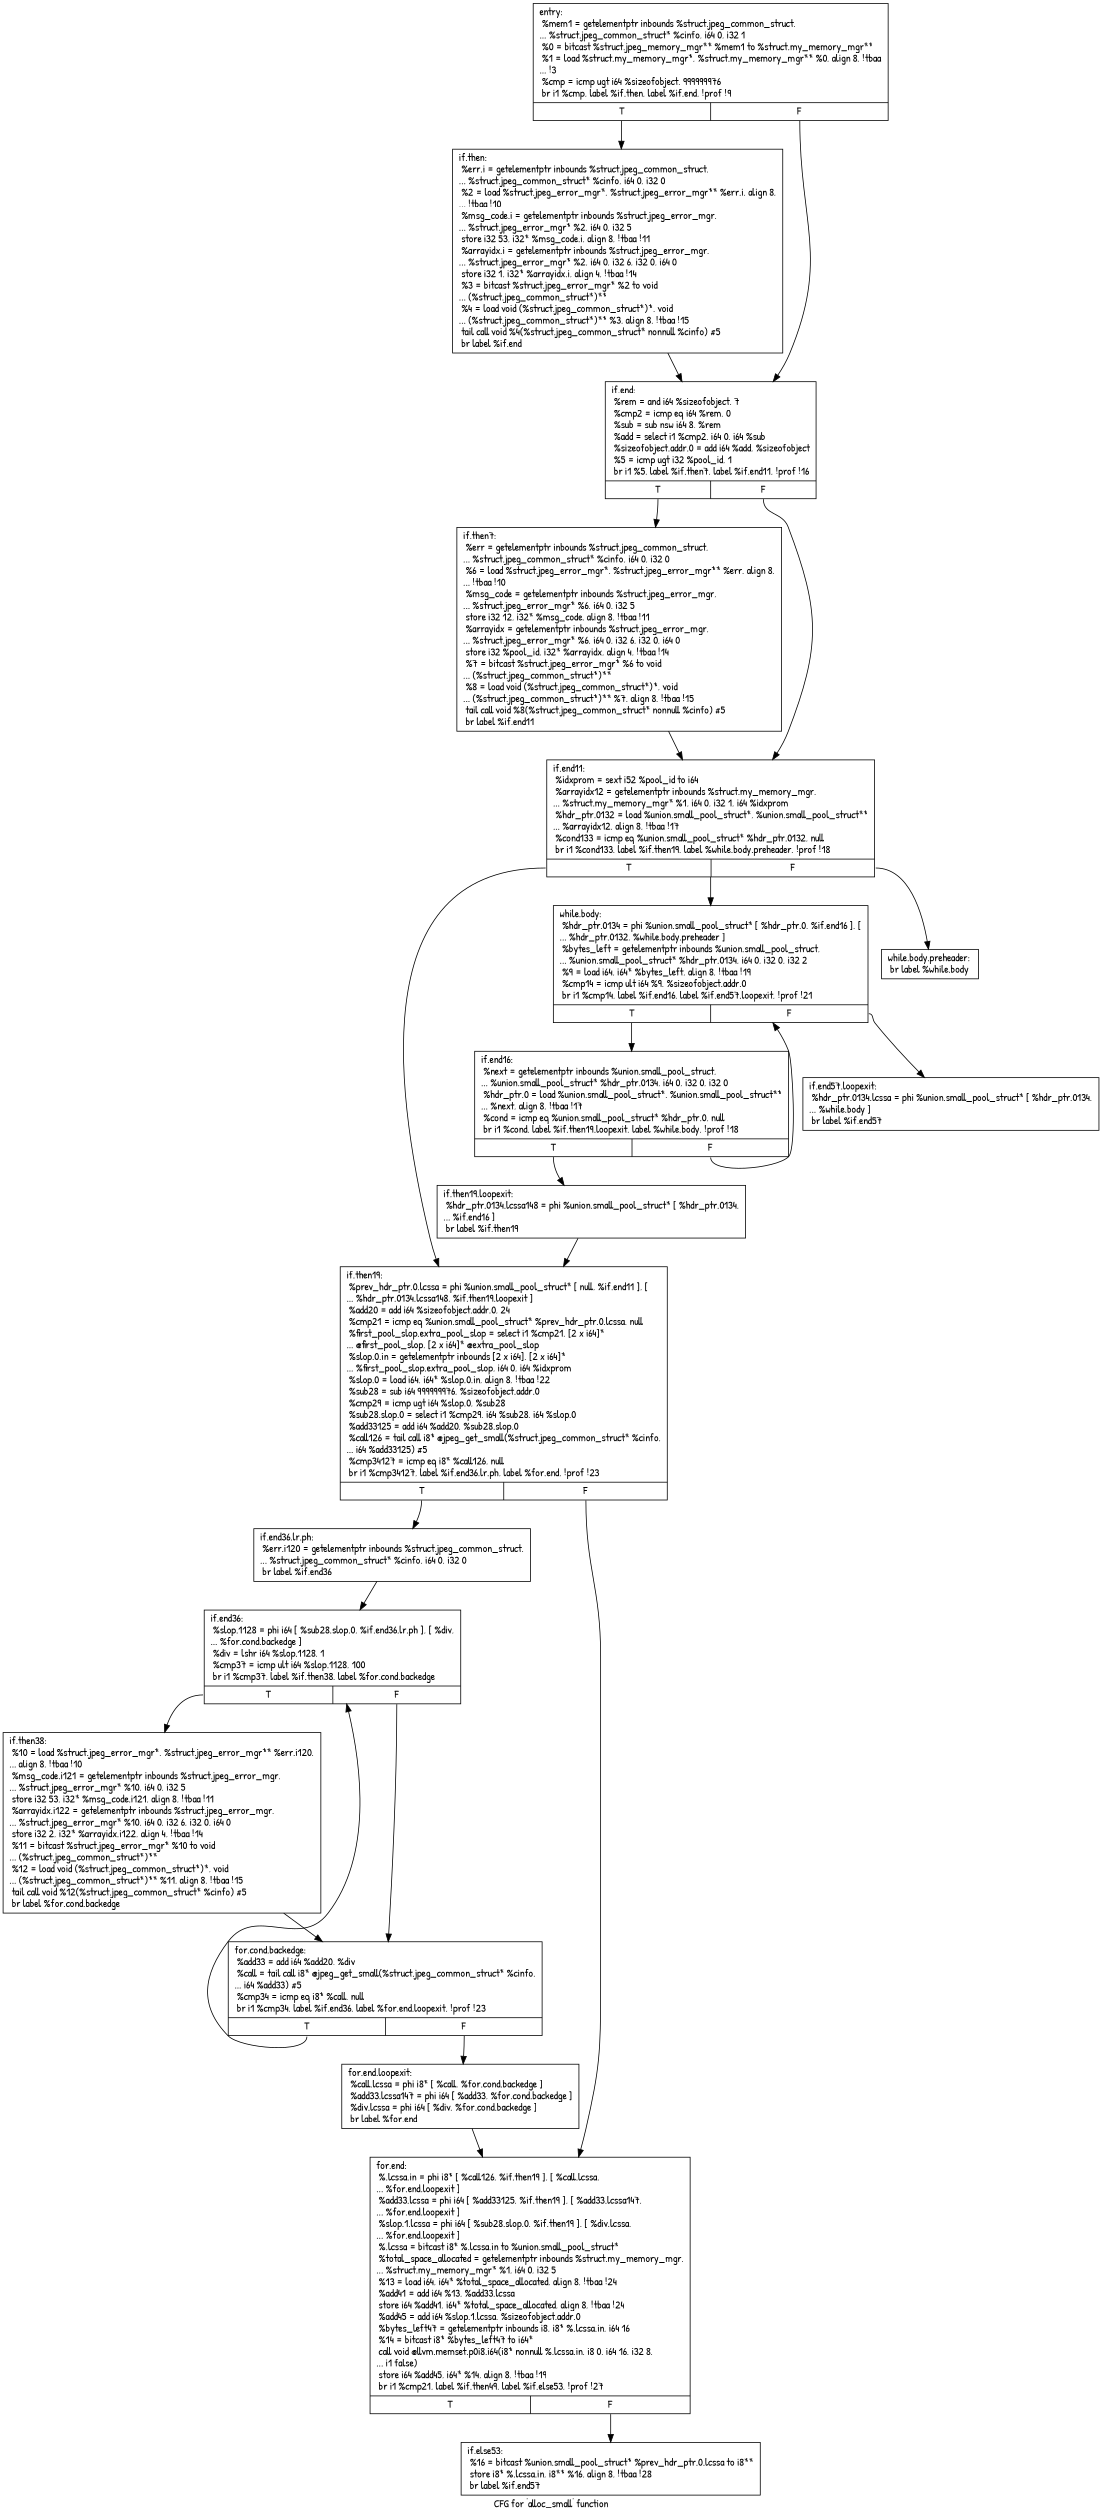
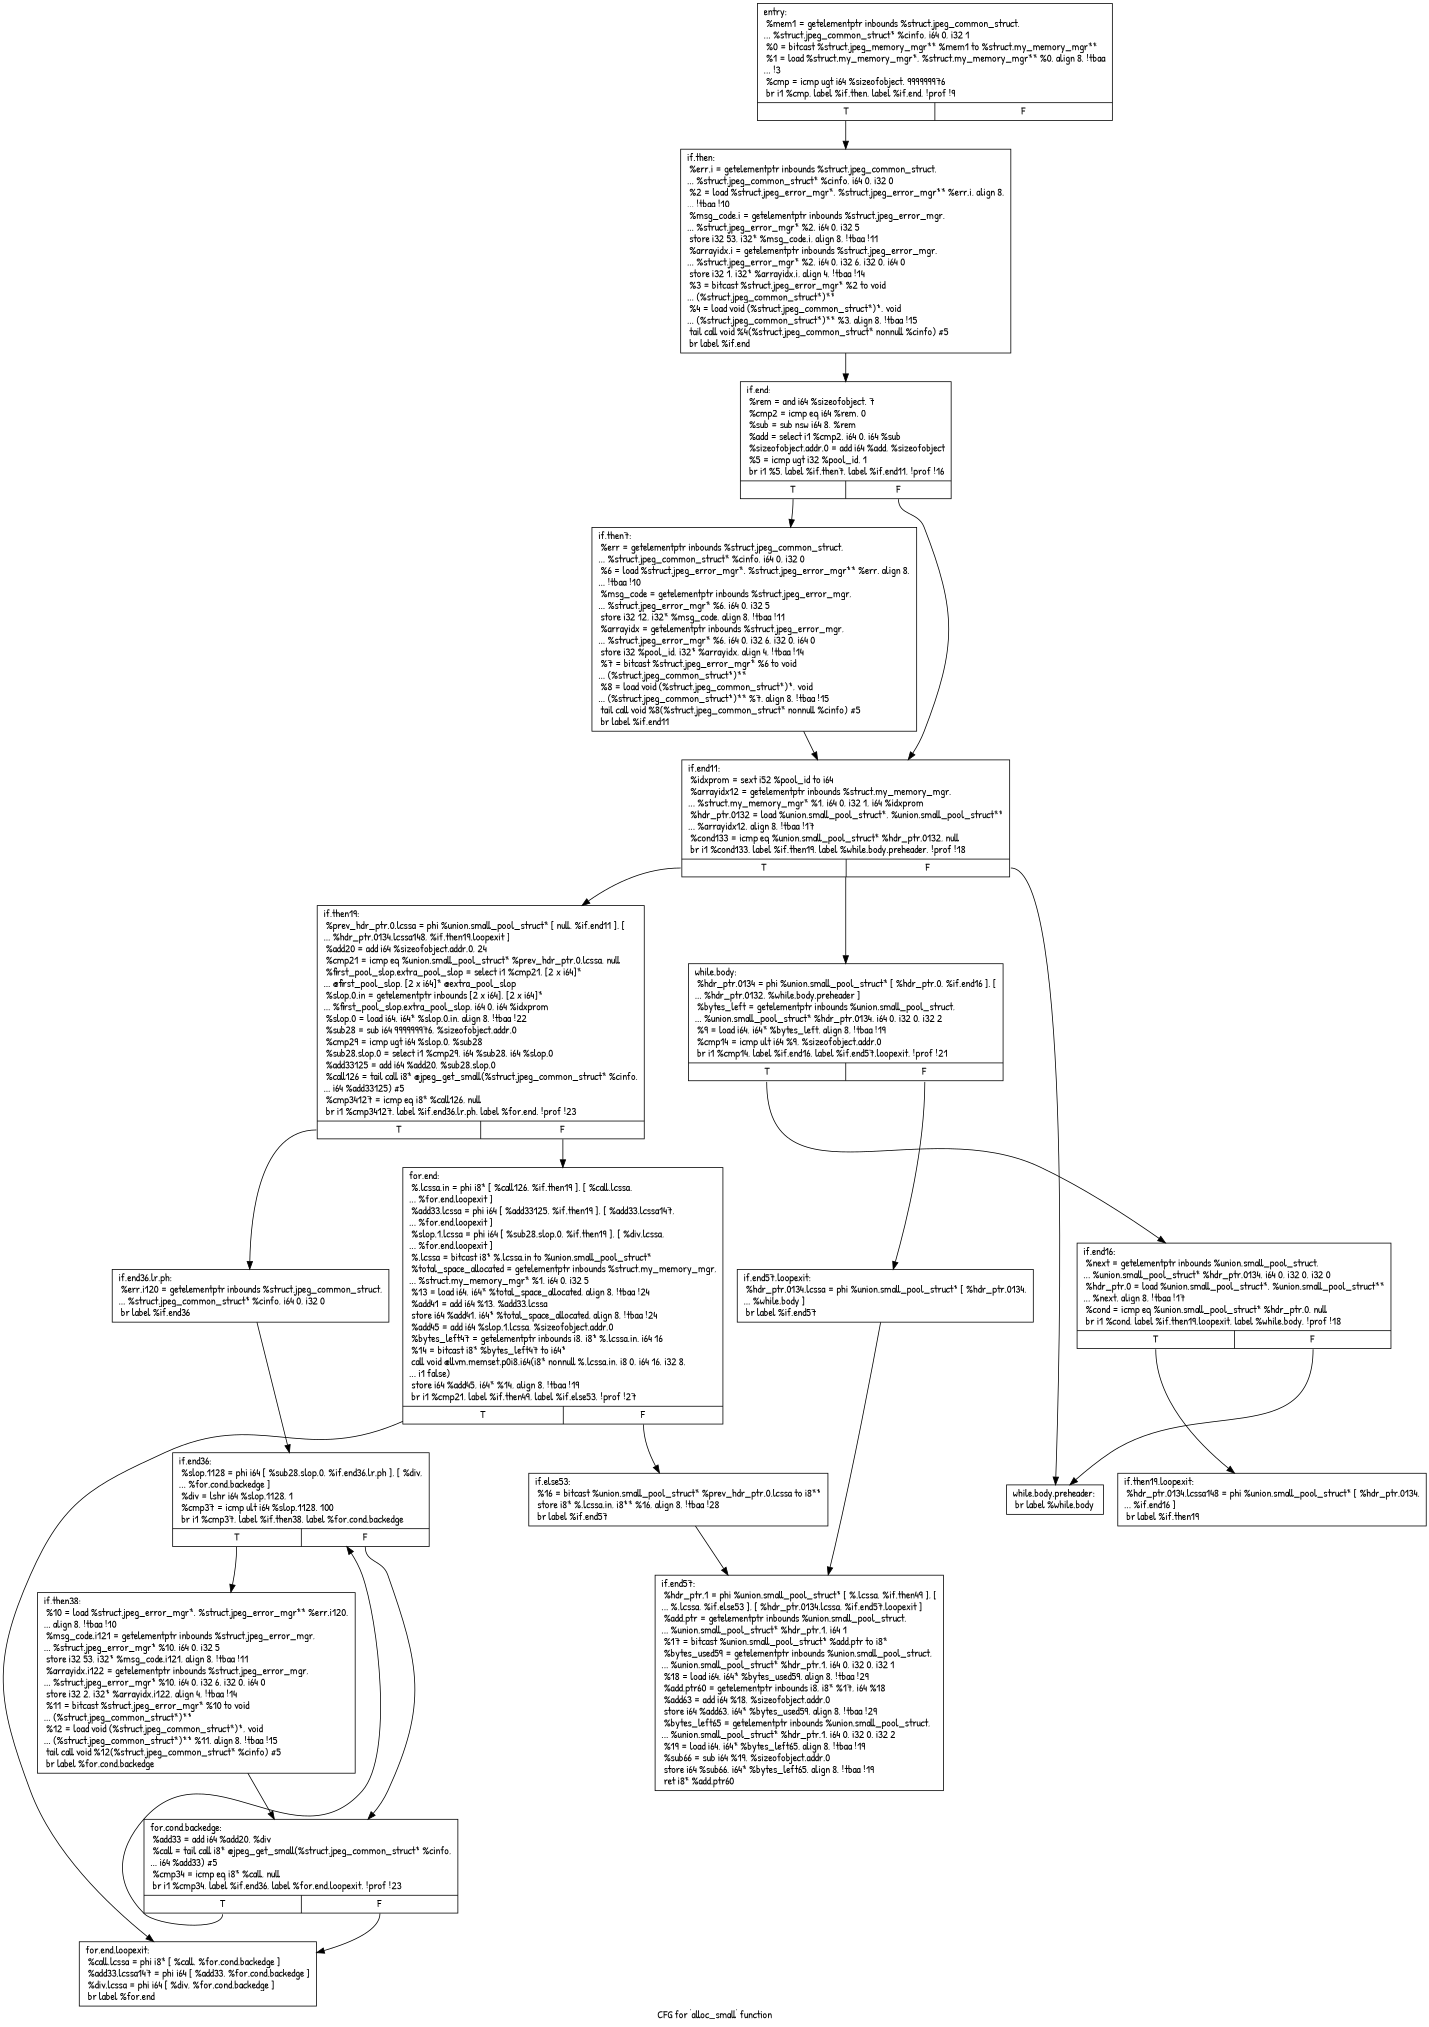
edge "entry:" -> "if.end:": removed
edge "if.end16:" -> "while.body:": now "if.end16:" -> "while.body.preheader:"
edge "if.then19.loopexit:" -> "if.then19:": removed
node "if.end57:": added
edge "for.end.loopexit:" -> "for.end:": reversed
